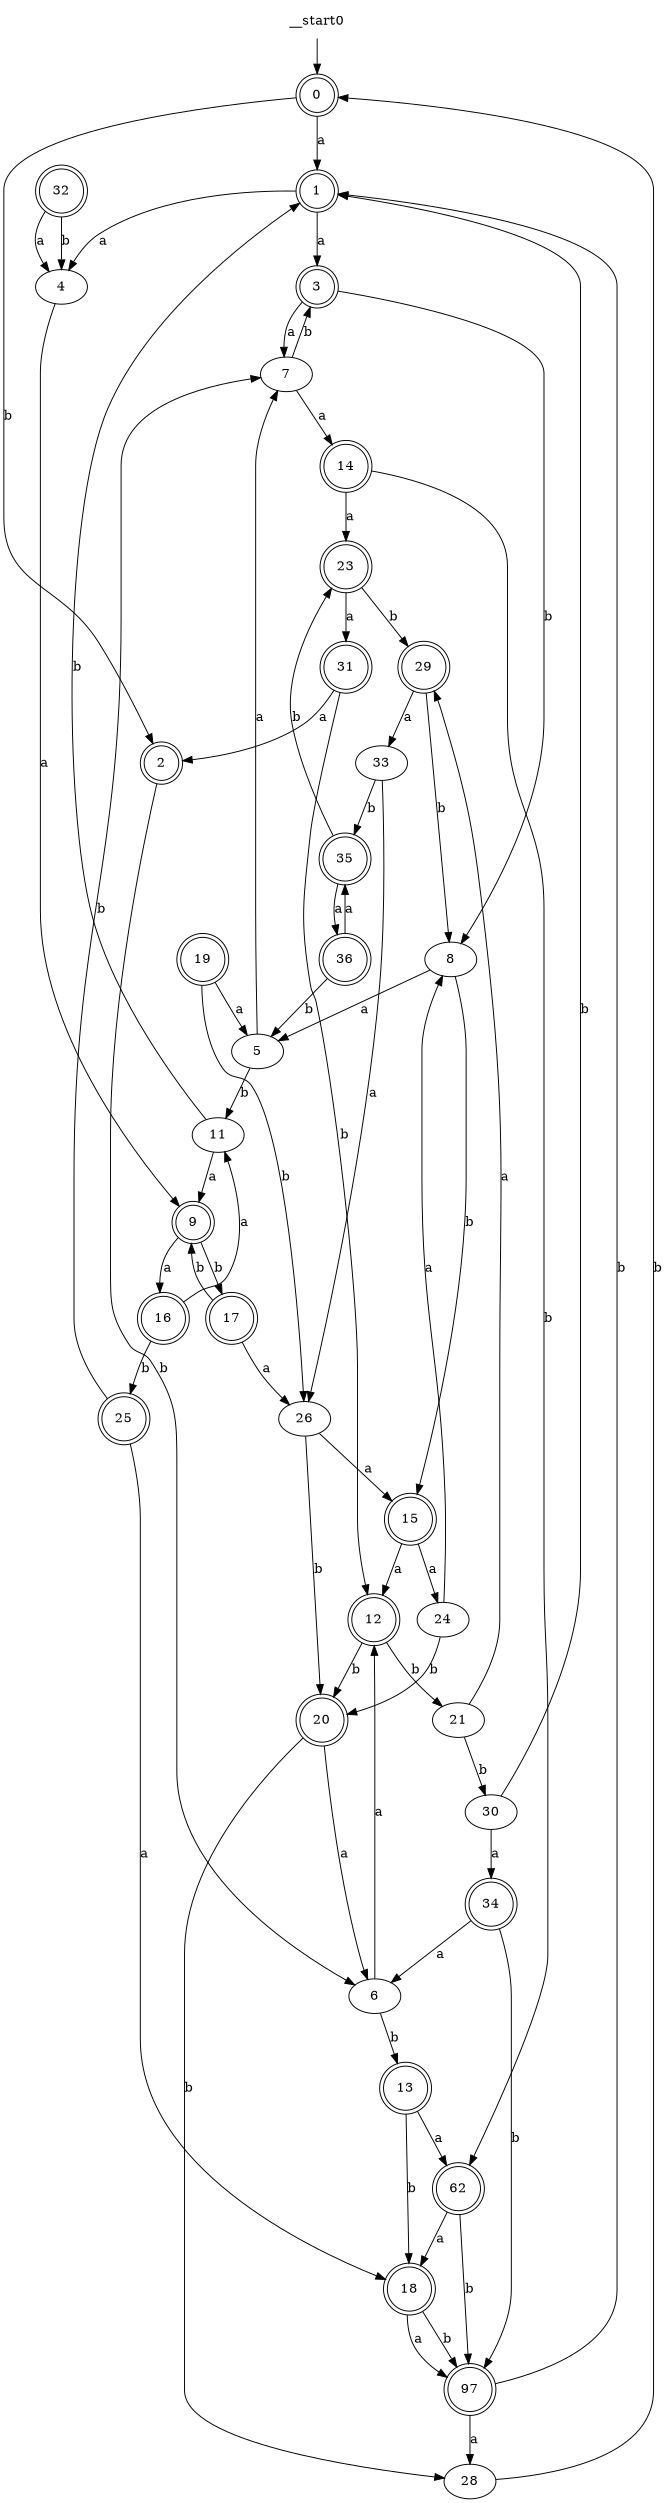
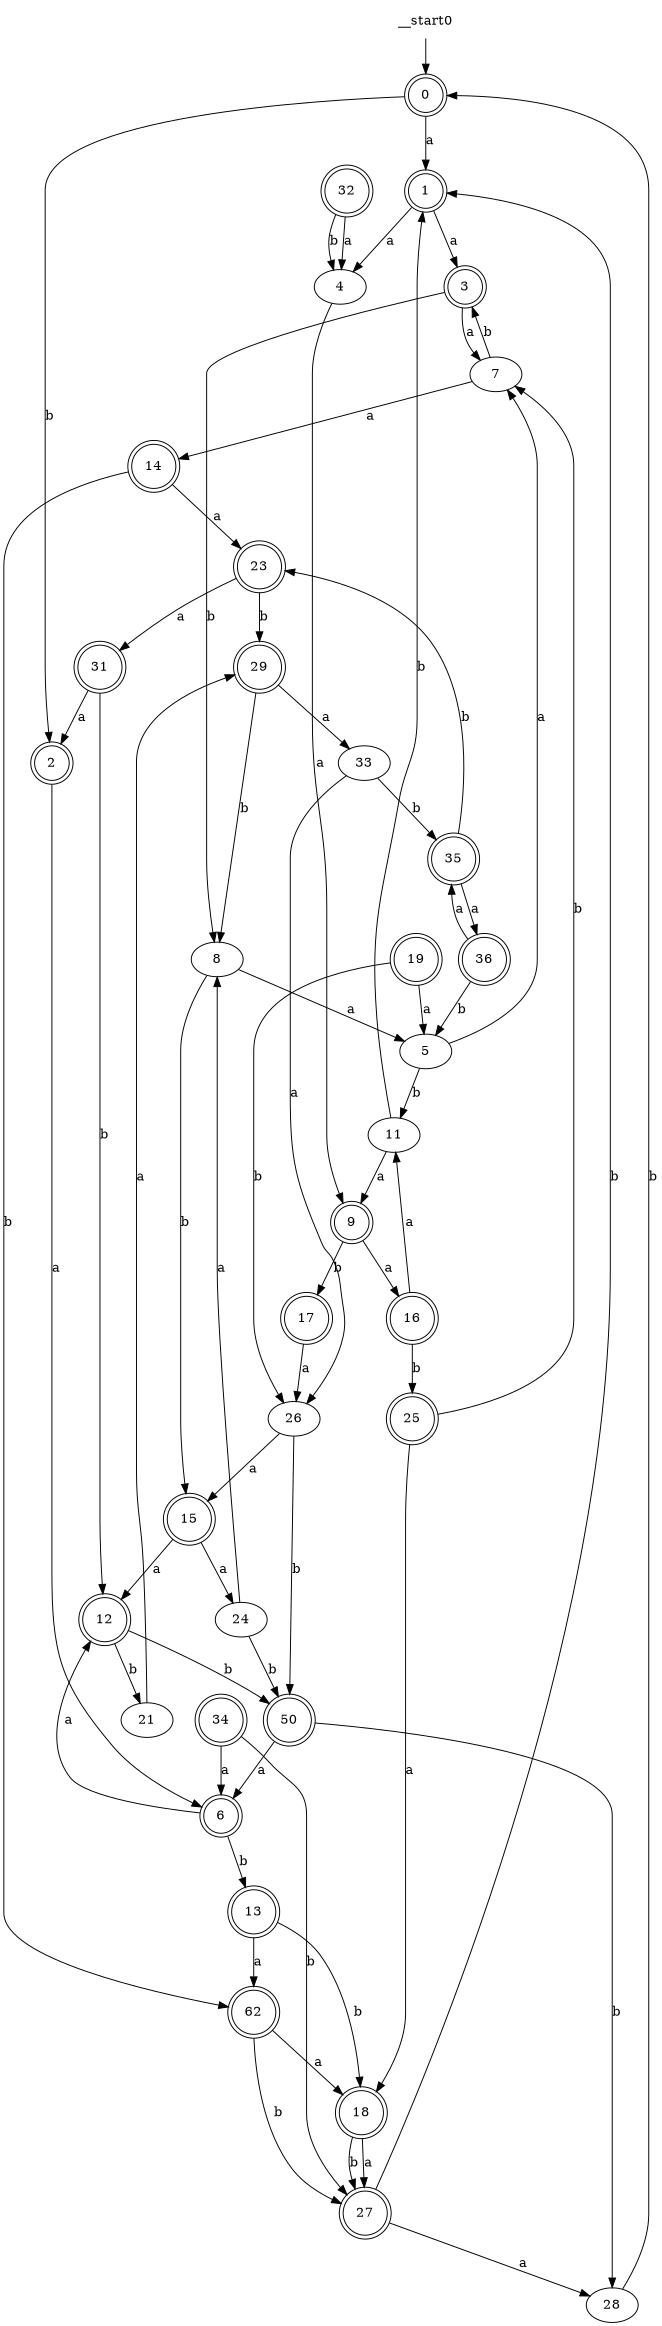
edge "17" -> "9": removed, label "b"
edge "2" -> "6": label "b" -> "a"
node "20": label "20" -> "50"
node "30": removed
node "6": shape ellipse -> doublecircle
node "97": label "97" -> "27"
